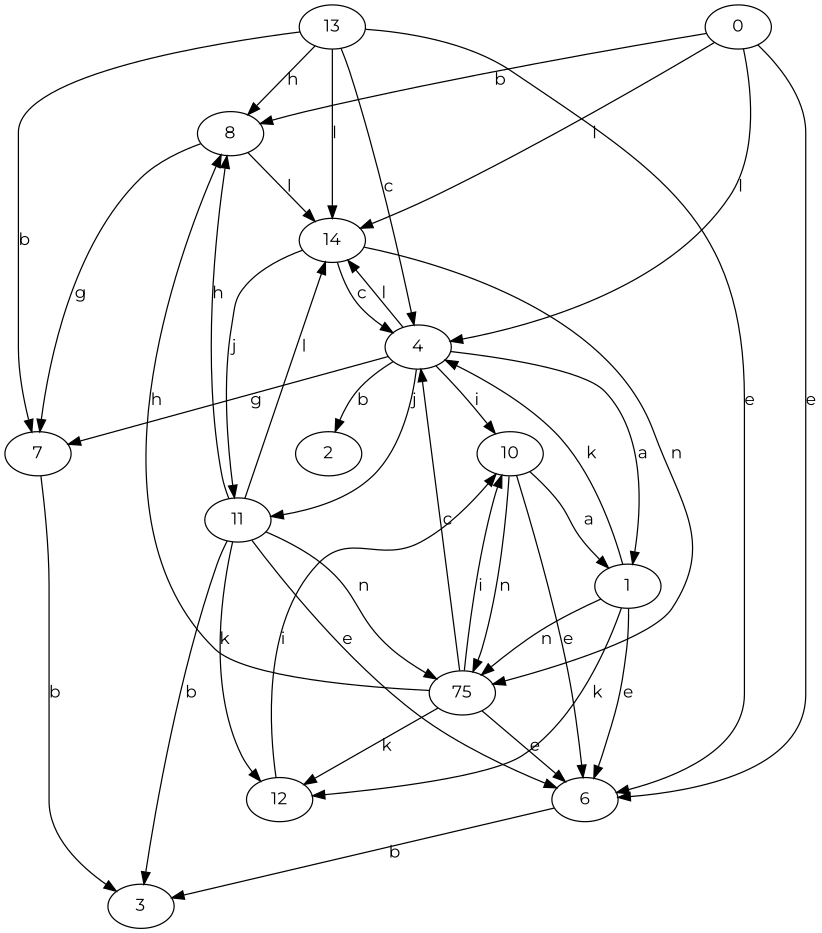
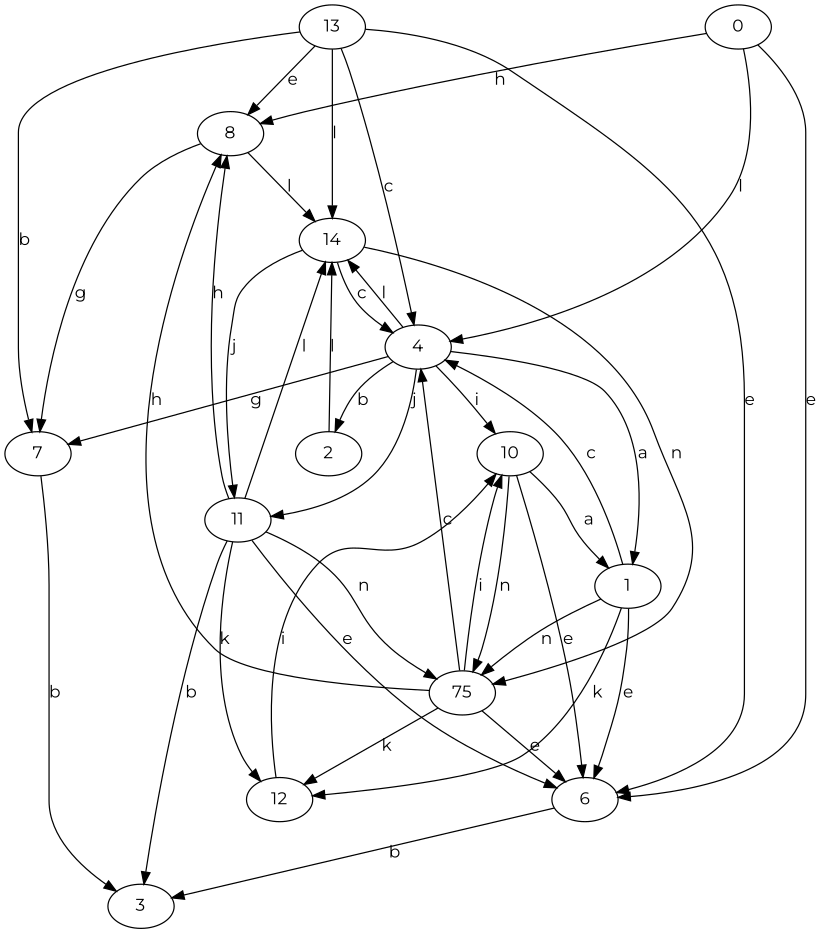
edge "13" -> "8": label "h" -> "e"
edge "0" -> "8": label "b" -> "h"
edge "0" -> "14": now "2" -> "14"
edge "1" -> "4": label "k" -> "c"
